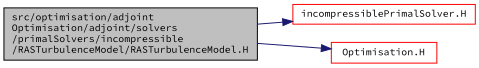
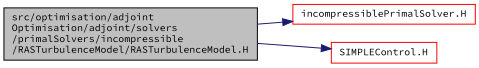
node "Optimisation.H": label "Optimisation.H" -> "SIMPLEControl.H"
